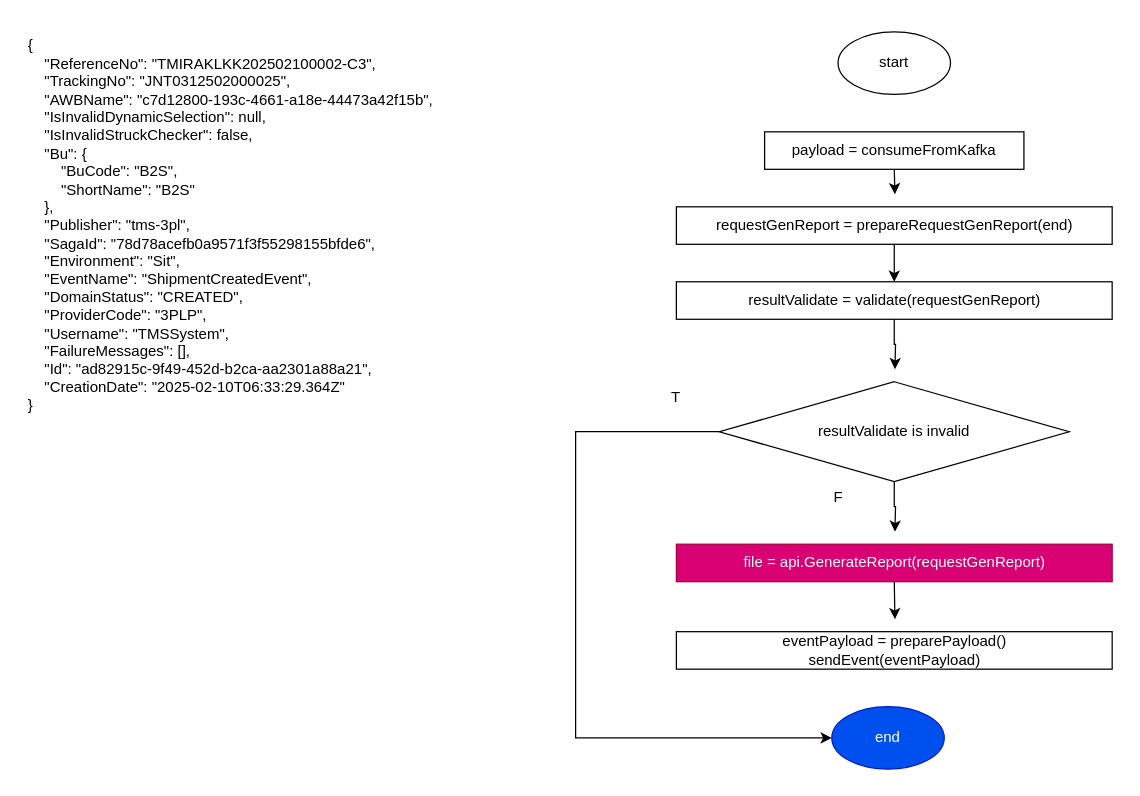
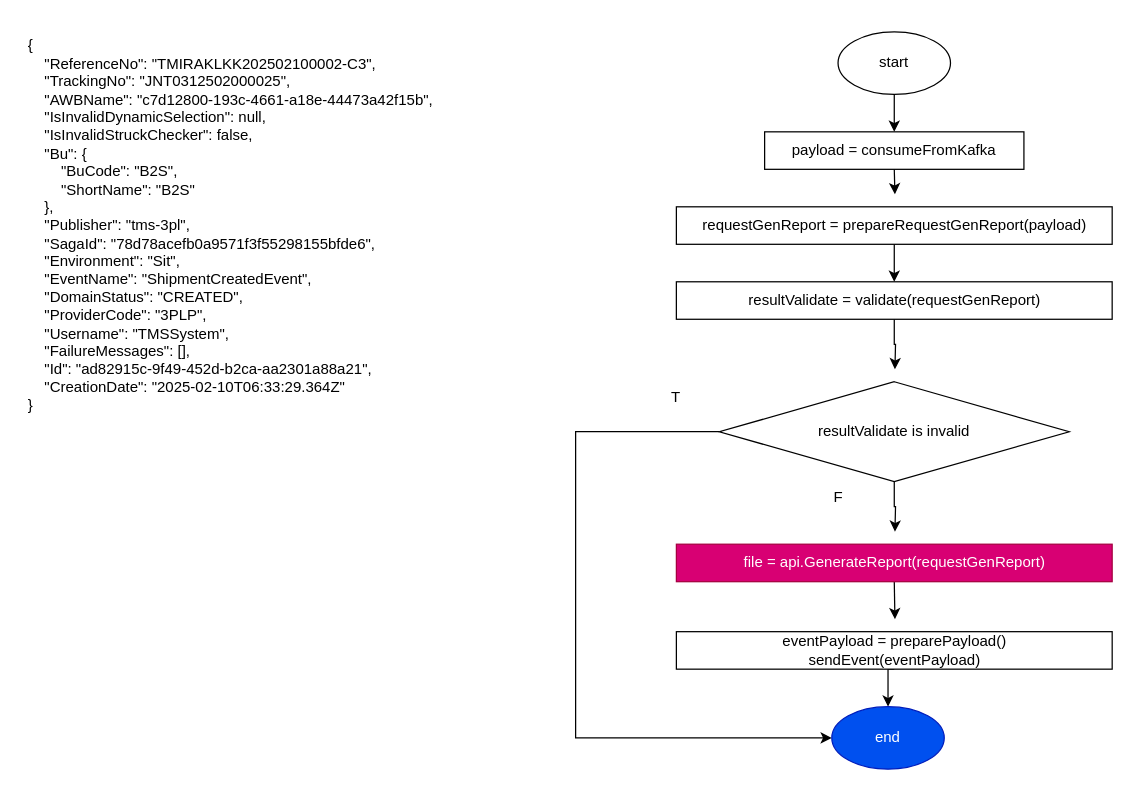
edge "start" -> "payload = consumeFromKafka": added
node "requestGenReport = prepareRequestGenReport(end)": label "requestGenReport = prepareRequestGenReport(end)" -> "requestGenReport = prepareRequestGenReport(payload)"
edge "eventPayload = preparePayload() sendEvent(eventPayload)" -> "end": added
